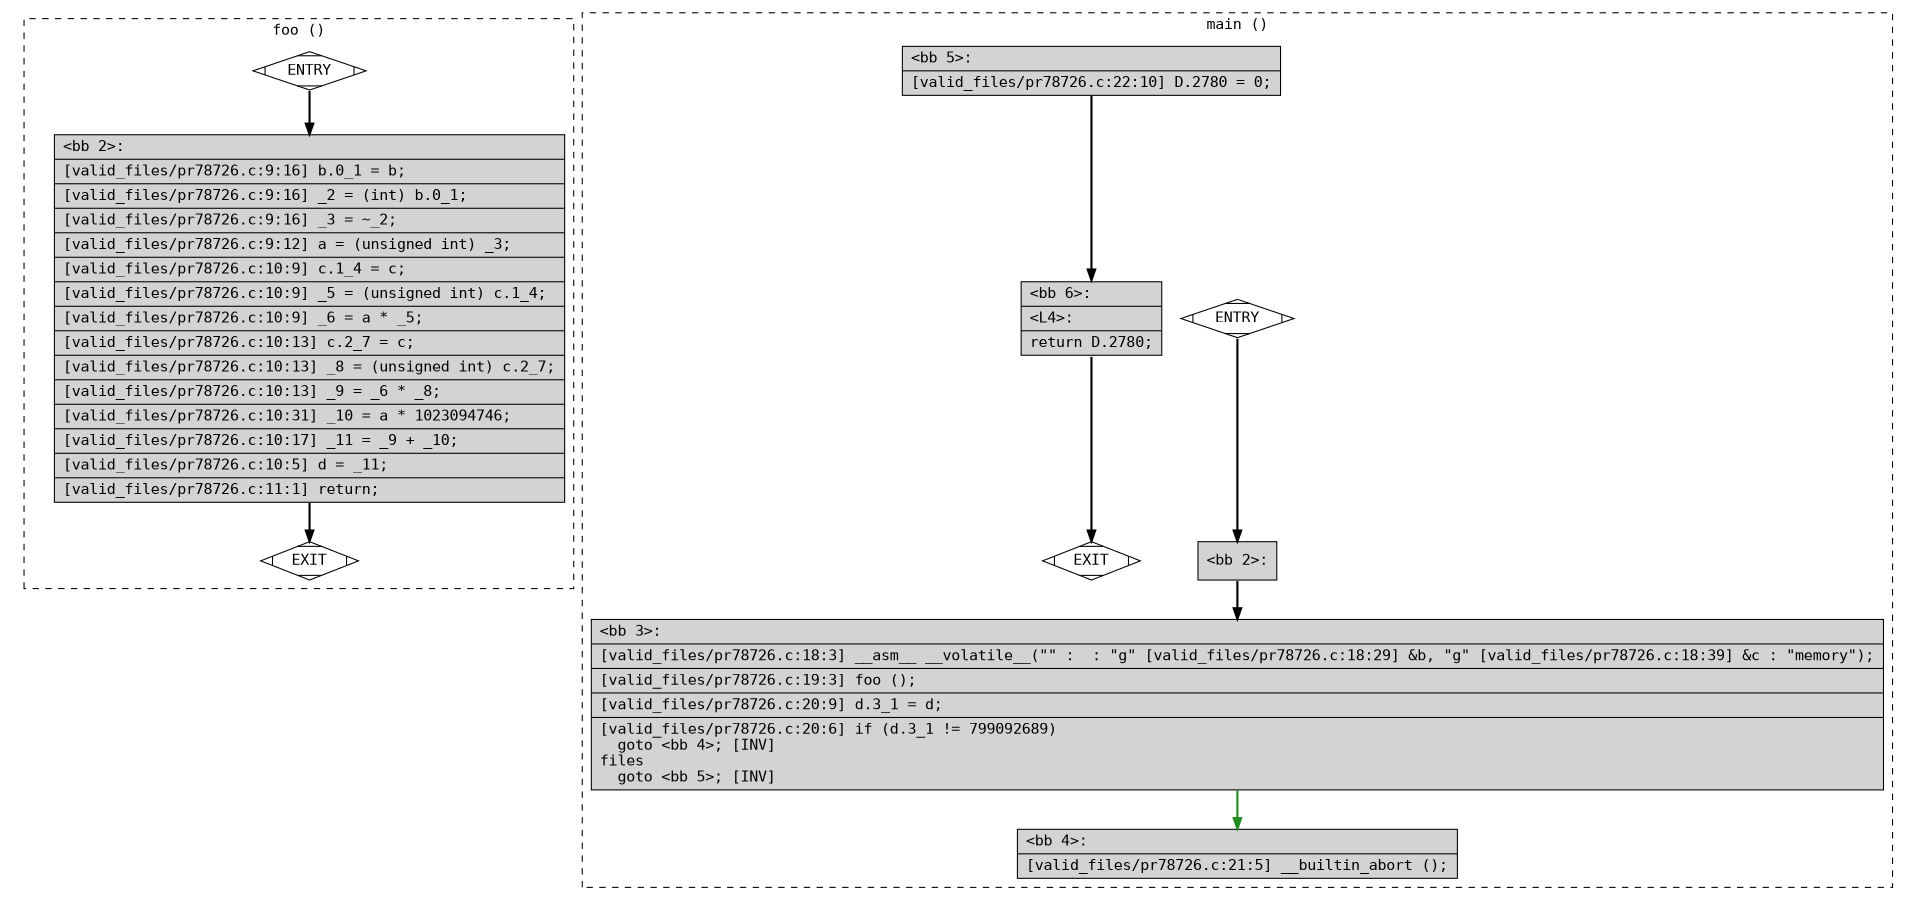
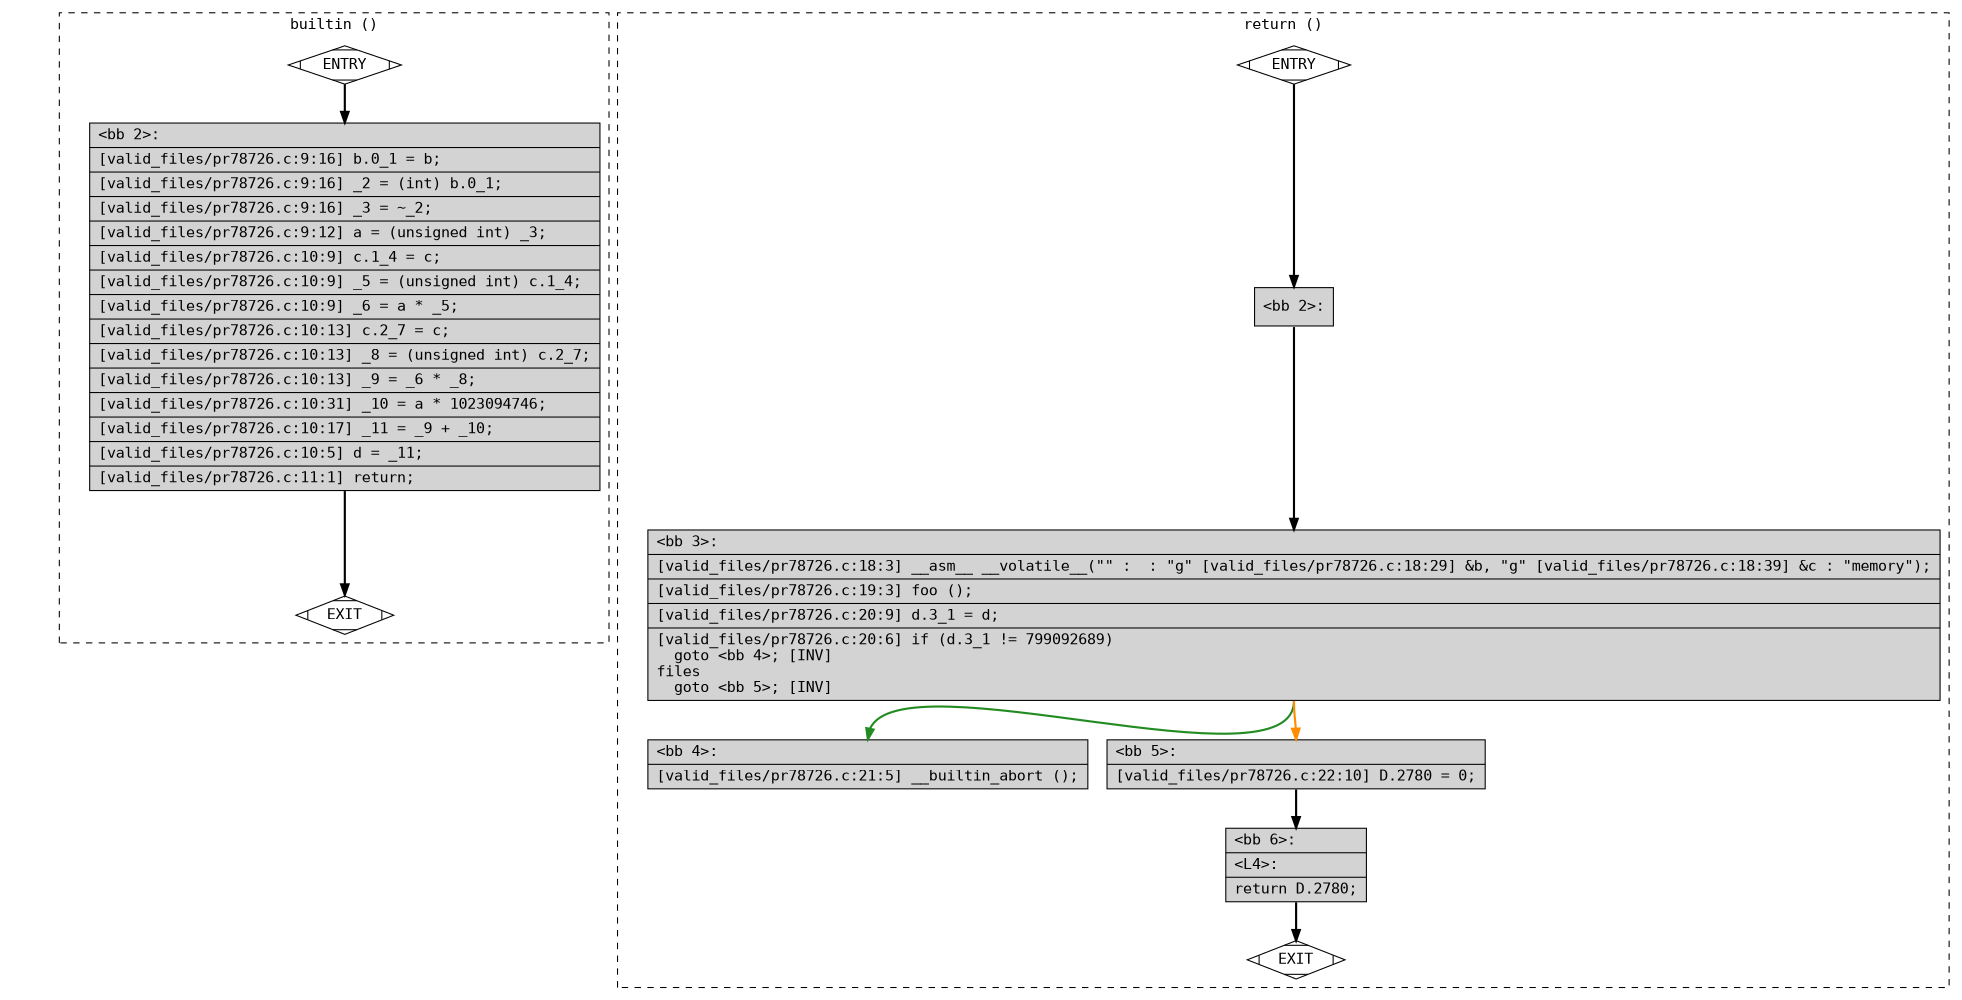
cluster "main ()": label "main ()" -> "return ()"
cluster "foo ()": label "foo ()" -> "builtin ()"
edge "<bb 3>:" -> "<bb 5>:": added
